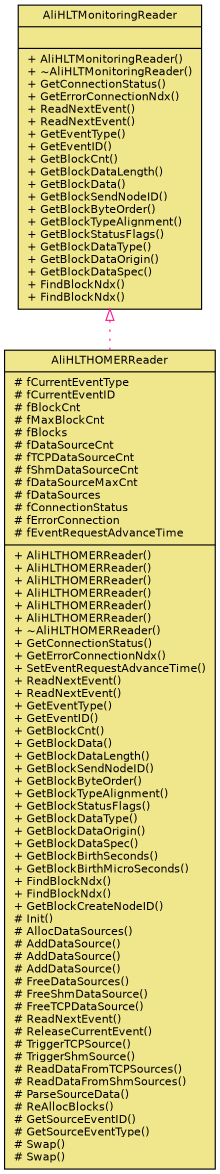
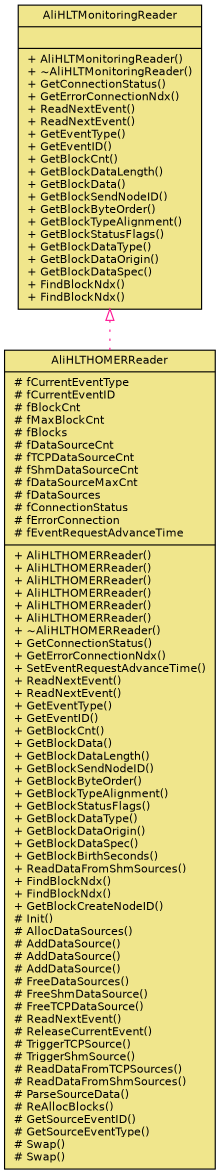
node "AliHLTHOMERReader": text "+ GetBlockBirthMicroSeconds()" -> "+ ReadDataFromShmSources()"
